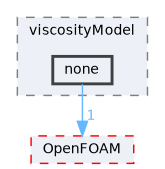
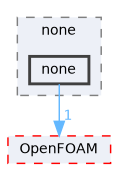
cluster "viscosityModel": label "viscosityModel" -> "none"
